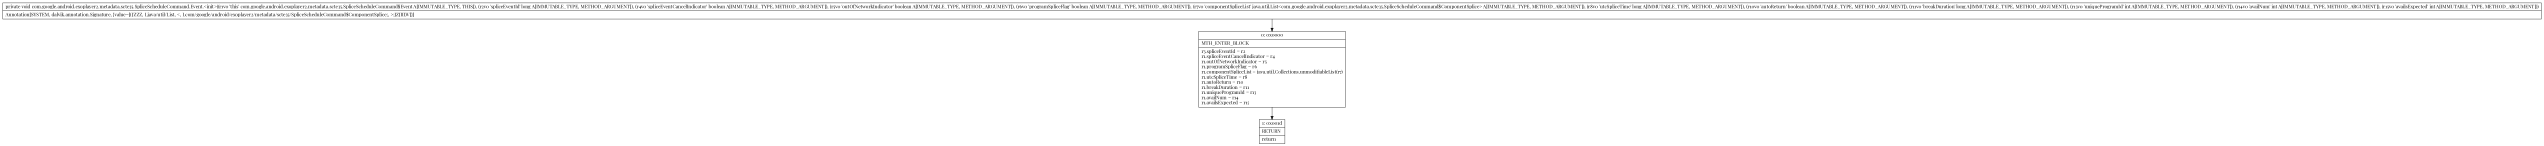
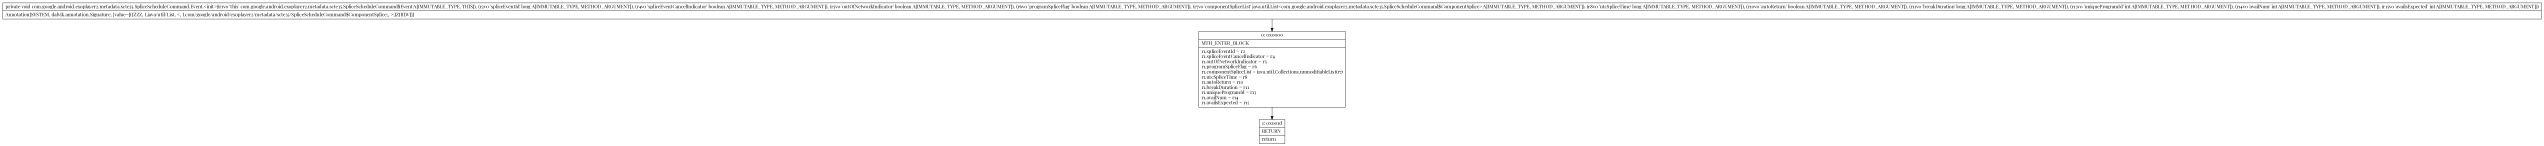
node "0: 0x0000": text "r3.spliceEventId = r2" -> "r1.spliceEventId = r2"
